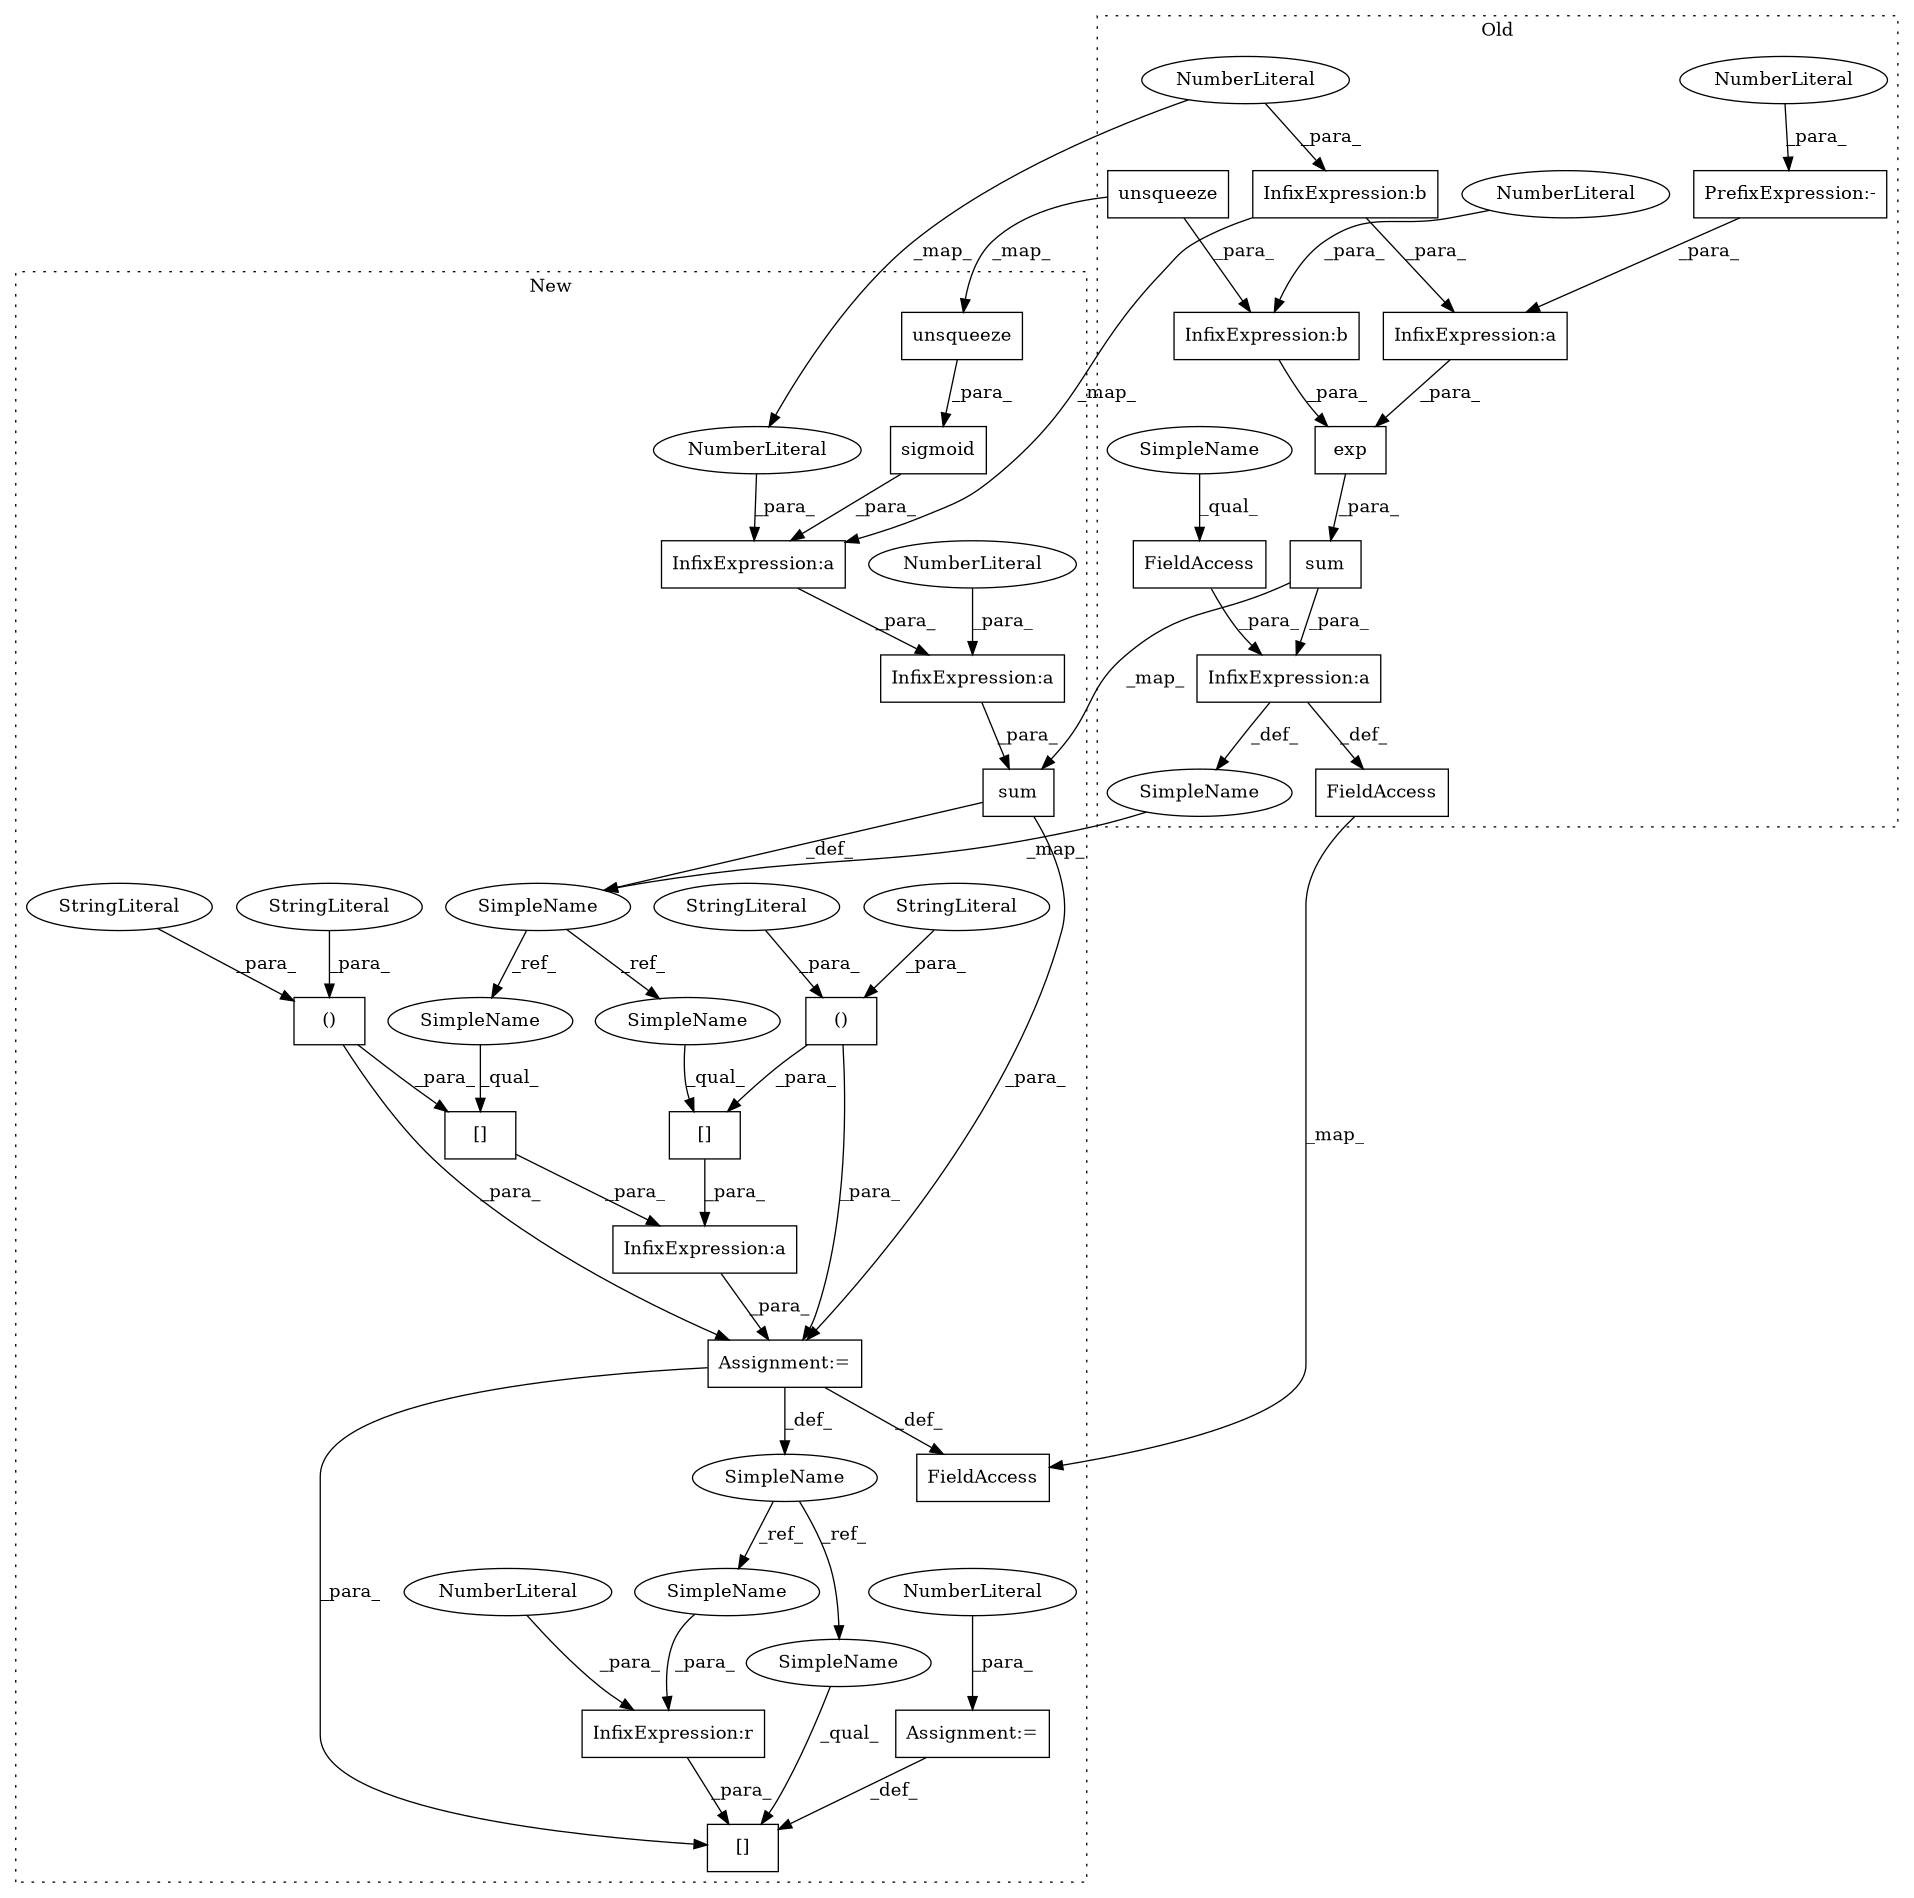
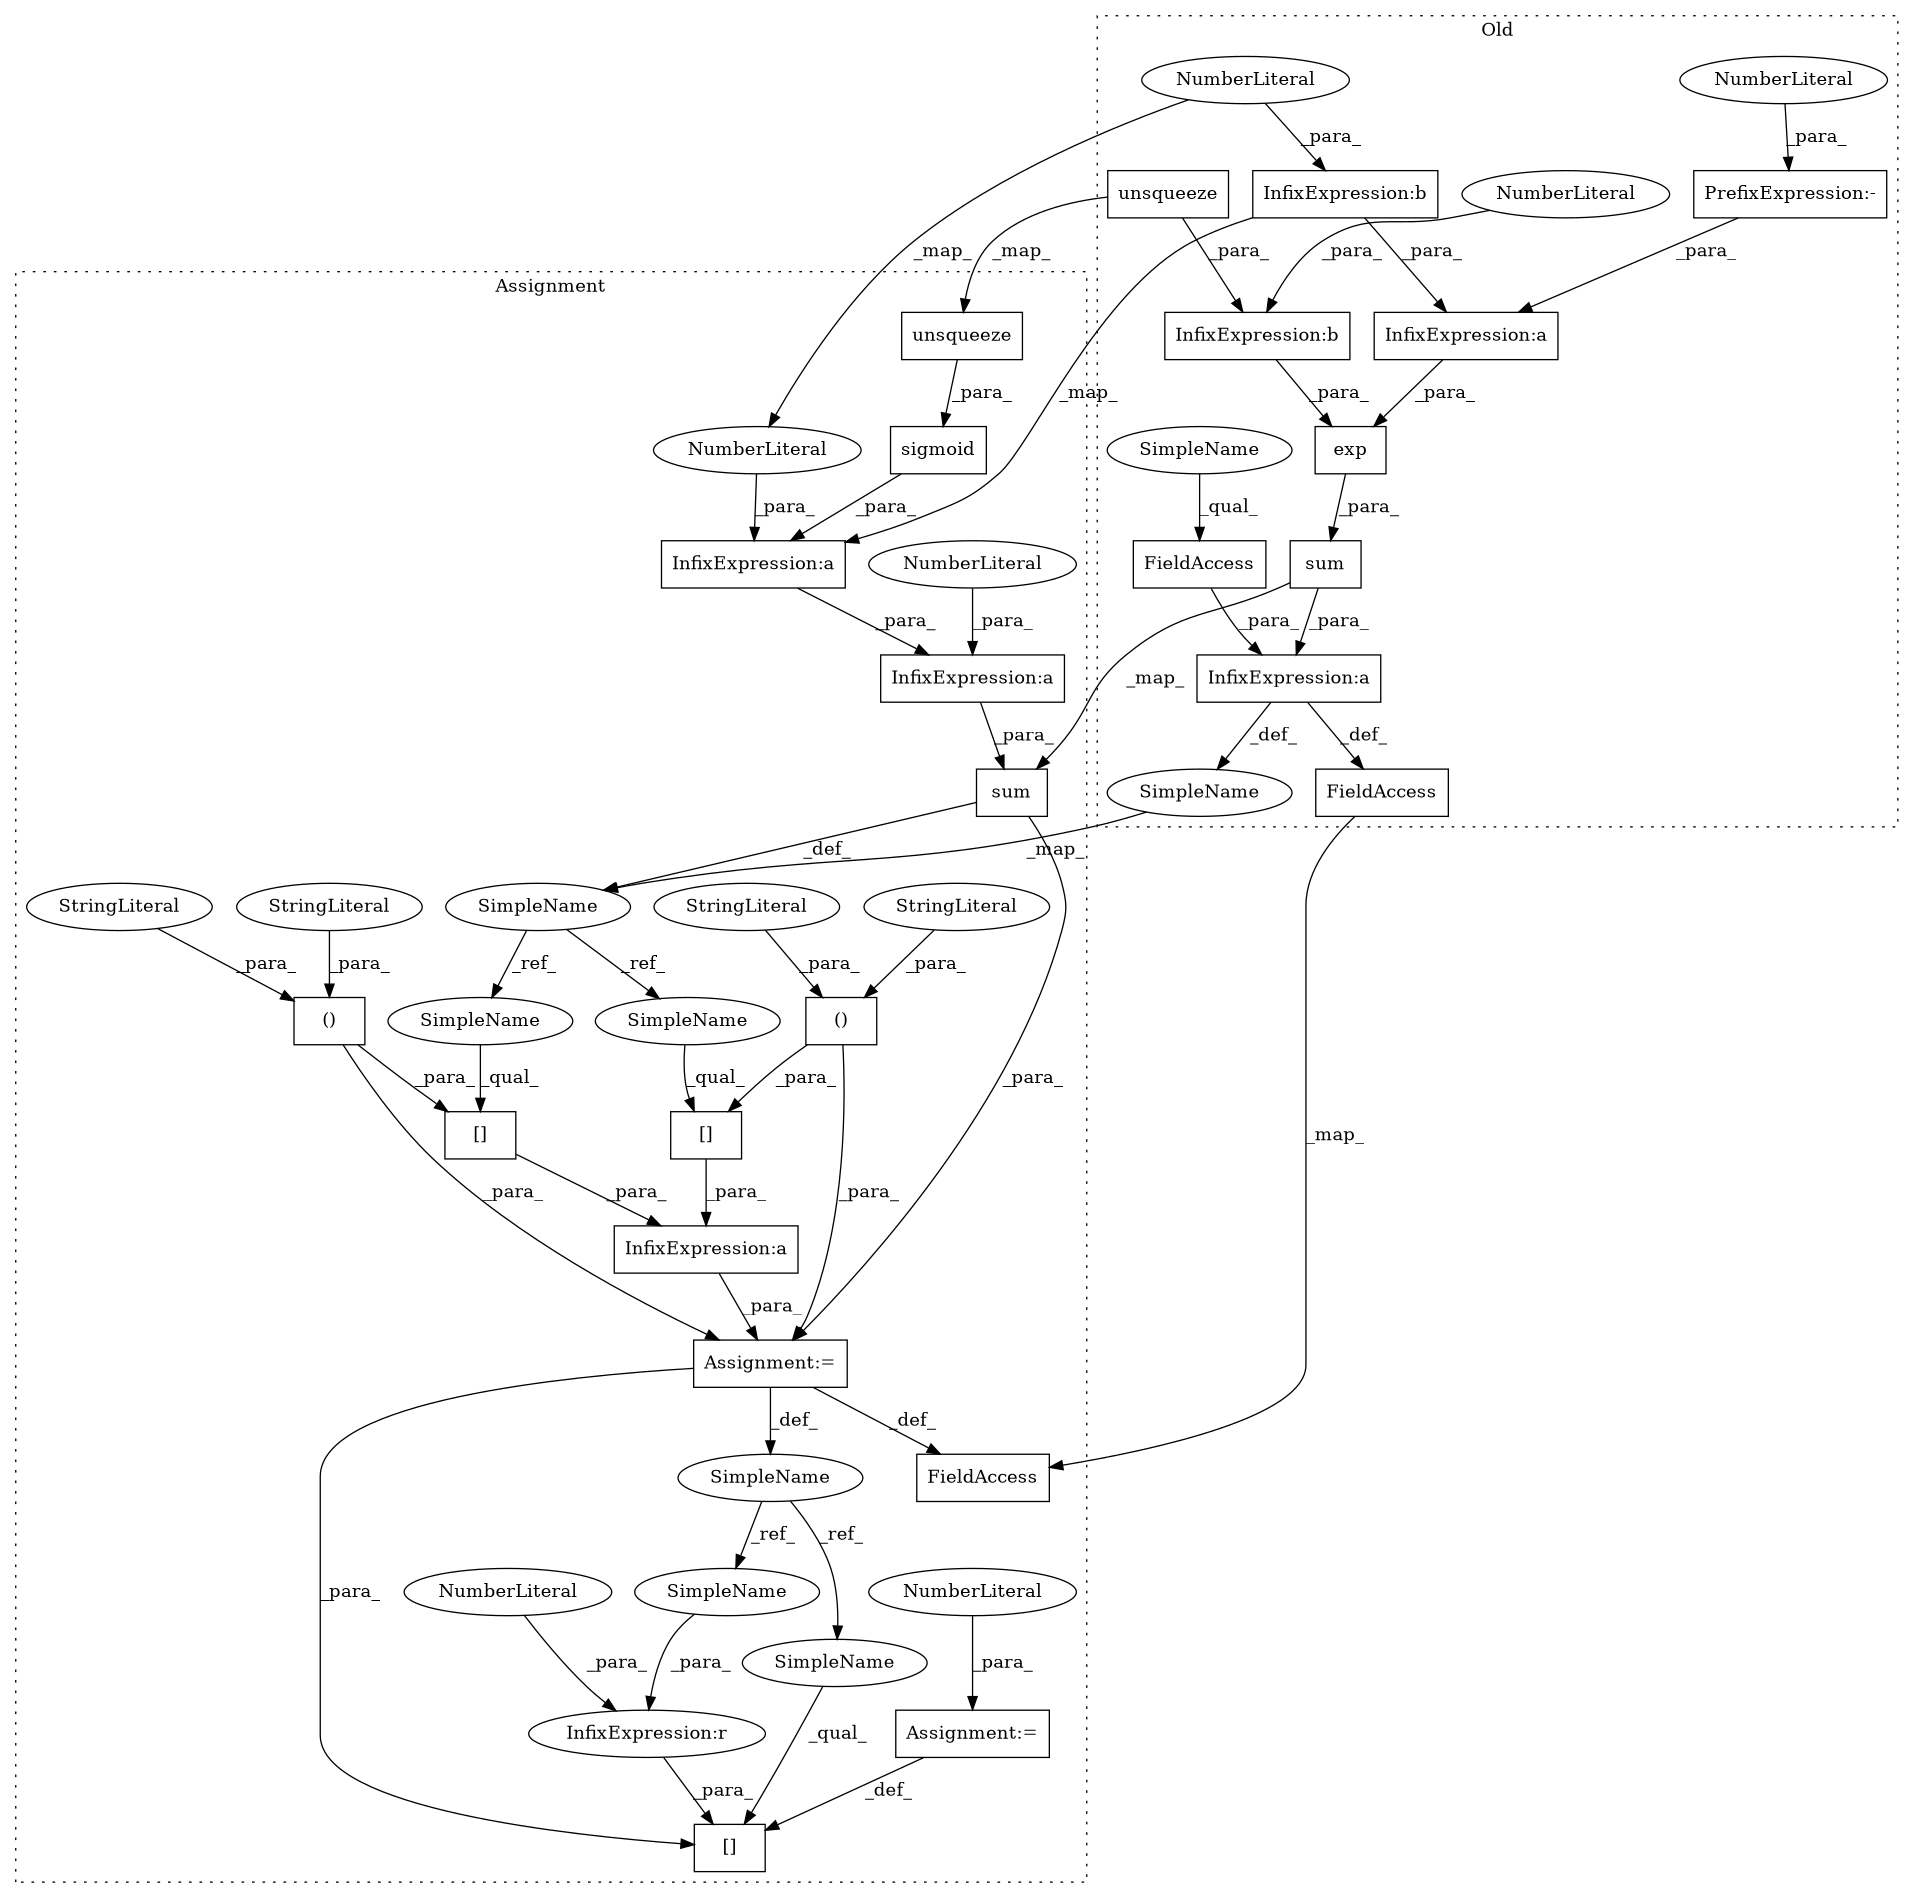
cluster "New": label "New" -> "Assignment"
node "InfixExpression:r": shape box -> ellipse
